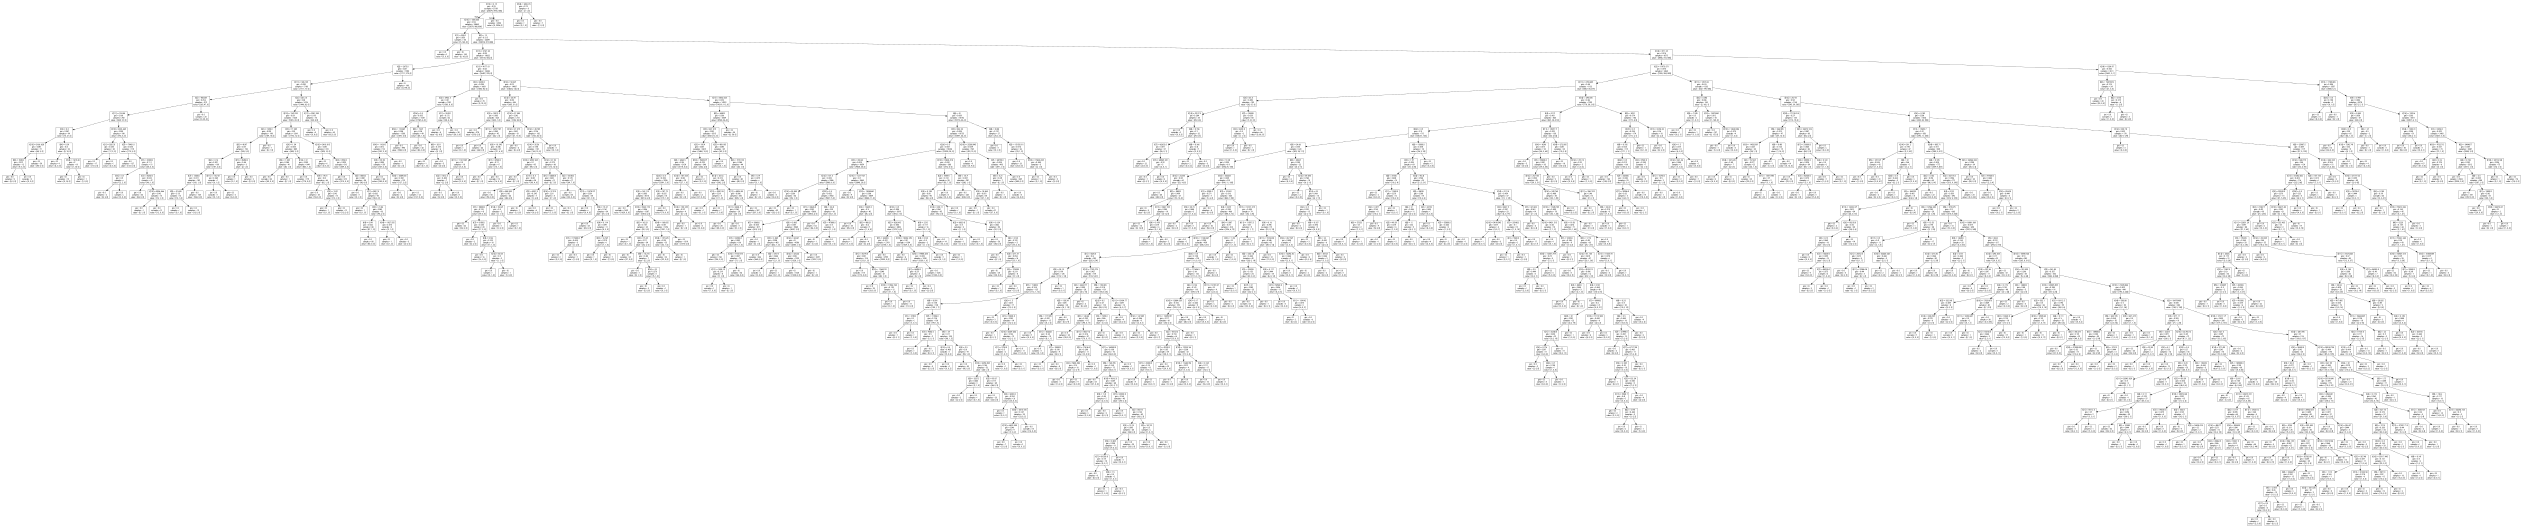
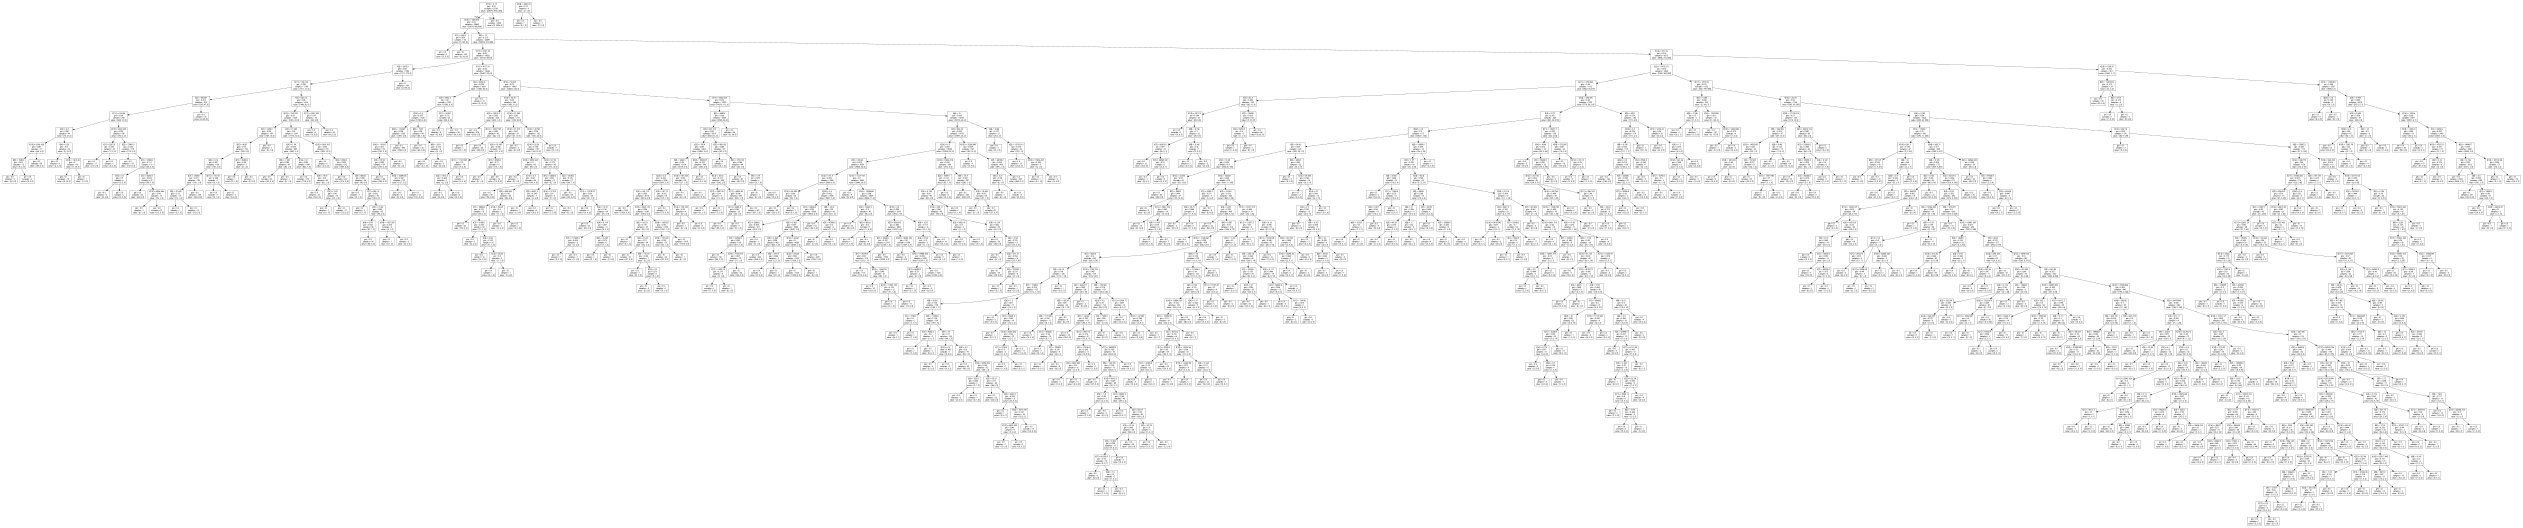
node "X[7] <= 68945.281 gini = 0.32 gini = 5 value = [4, 0, 1]": label "X[7] <= 68945.281 gini = 0.32 gini = 5 value = [4, 0, 1]" -> "X[7] <= 68945.281 gini = 0.32 samples = 5 value = [4, 0, 1]"
edge "X[1] <= 20312.5 gini = 0.219 samples = 8 value = [0, 1, 7]" -> "X[11] <= 22986.54 gini = 0.444 samples = 3 value = [0, 1, 2]": now "X[17] <= 0.5 gini = 0.43 samples = 11 value = [2, 1, 8]" -> "X[11] <= 22986.54 gini = 0.444 samples = 3 value = [0, 1, 2]"
